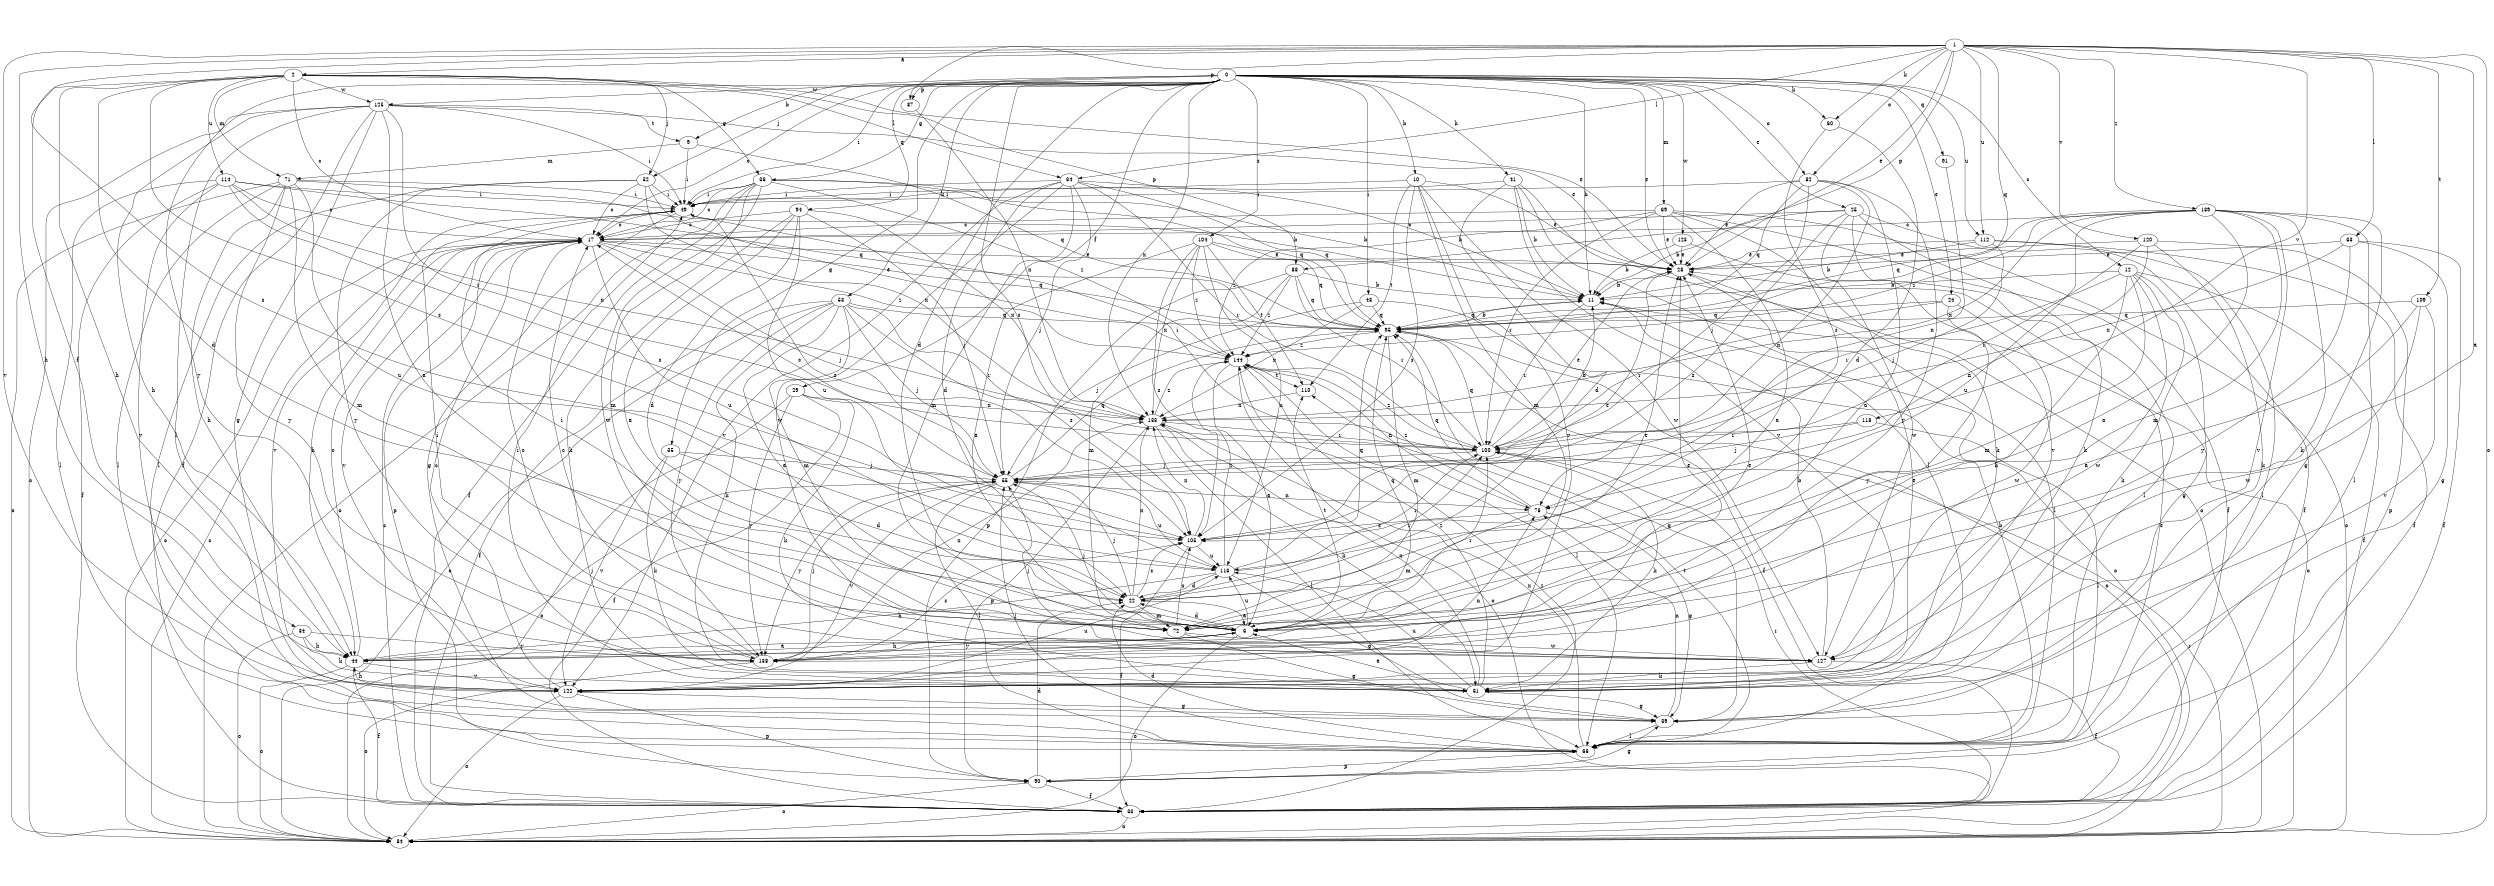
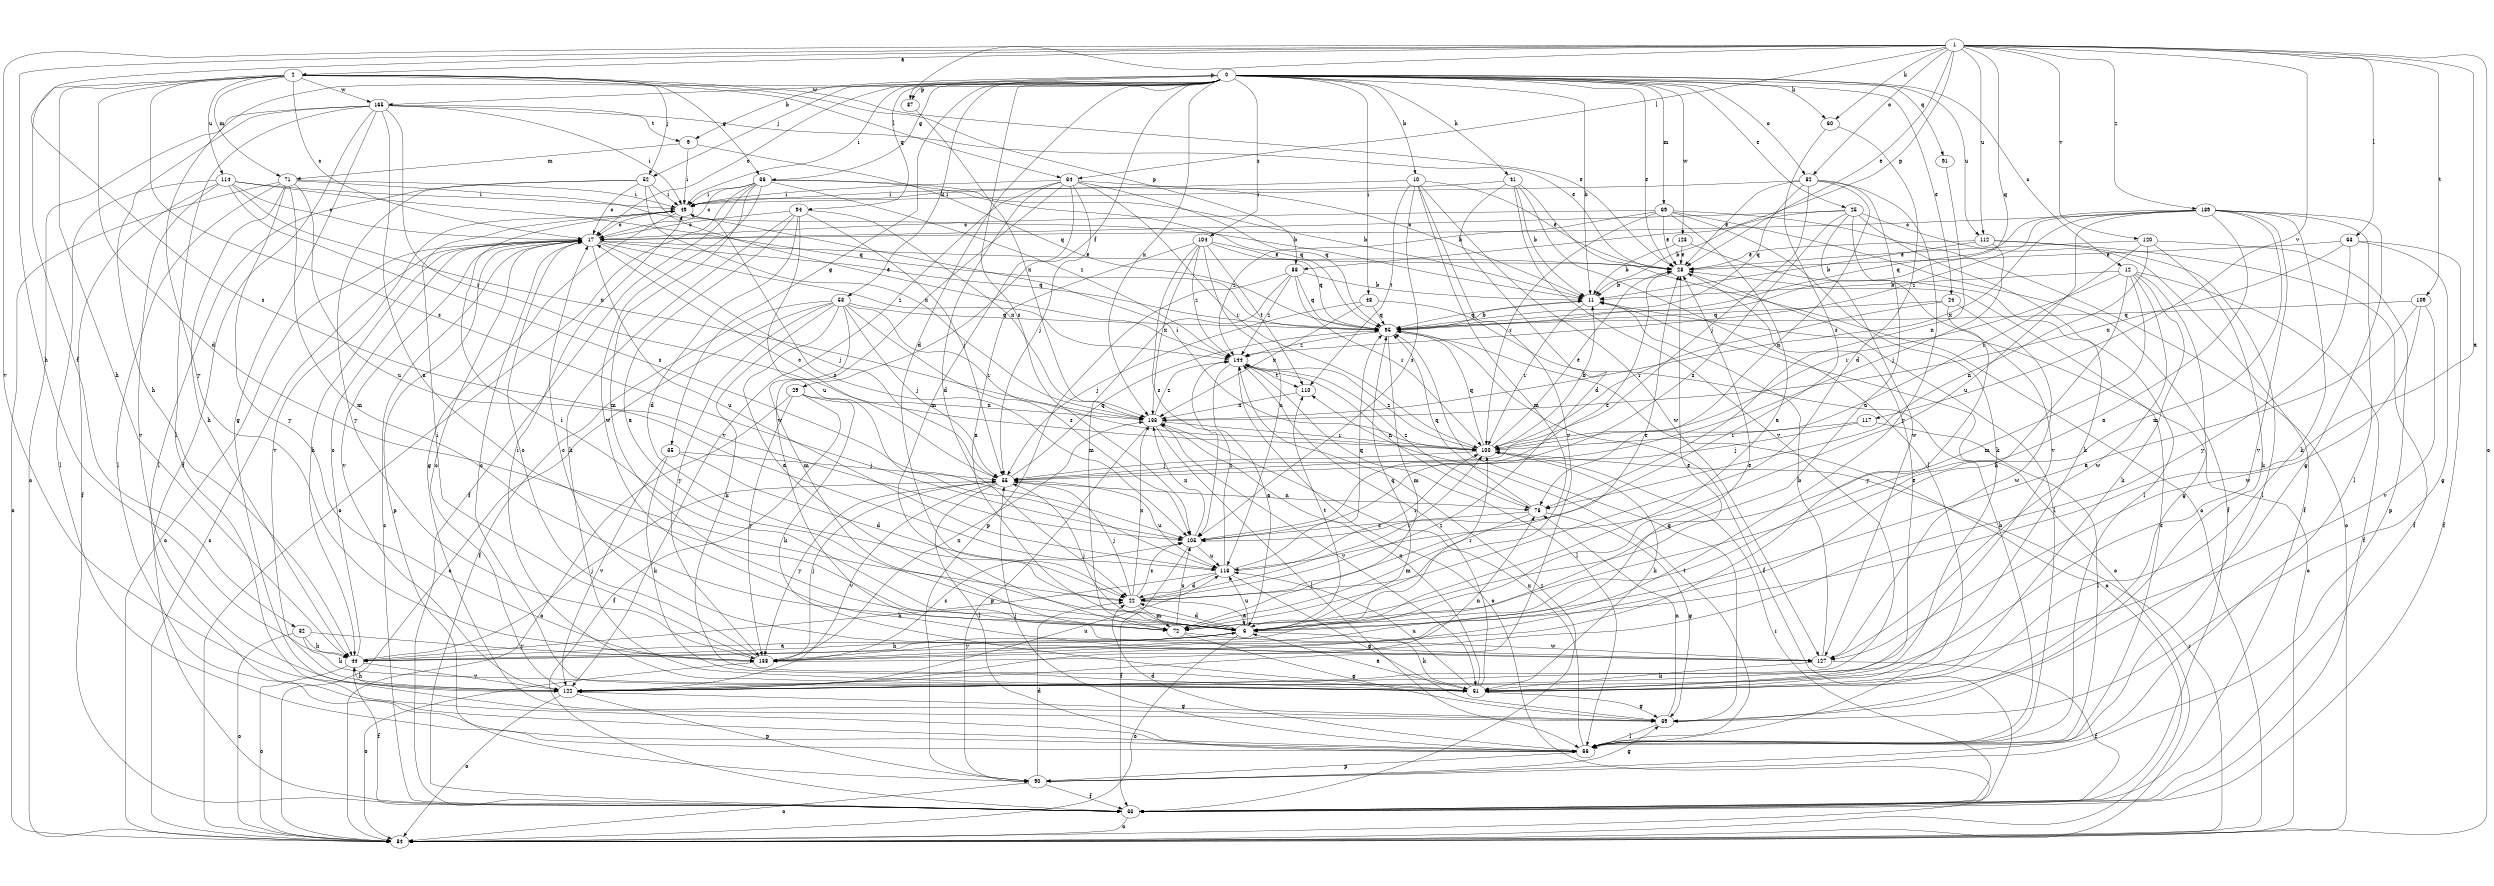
node "125": label "125" -> "165"
node "118": label "118" -> "117"
edge "133" -> "61": label "k" -> "v"
node "34": label "34" -> "32"
edge "6" -> "61": added, label "k"
edge "127" -> "55": removed, label "j"
edge "61" -> "17": added, label "c"
